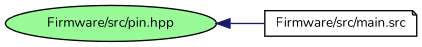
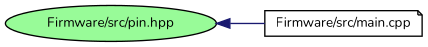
node "Firmware/src/main.src": label "Firmware/src/main.src" -> "Firmware/src/main.cpp"
